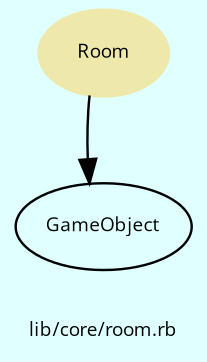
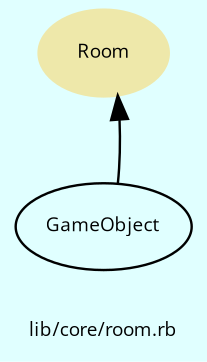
edge "Room" -> "GameObject": reversed
